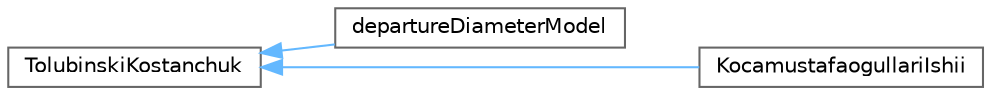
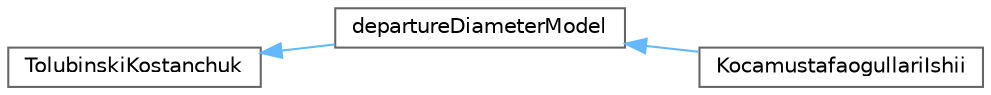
edge "KocamustafaogullariIshii" -> "TolubinskiKostanchuk": now "KocamustafaogullariIshii" -> "departureDiameterModel"
